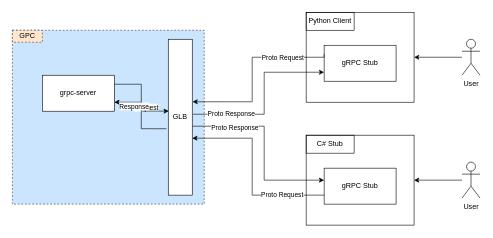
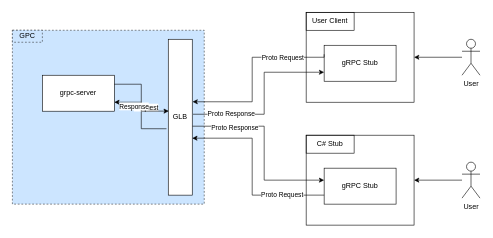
node "Python Client": label "Python Client" -> "User Client"
node "GPC": fillcolor #ffe6cc -> #cce5ff
